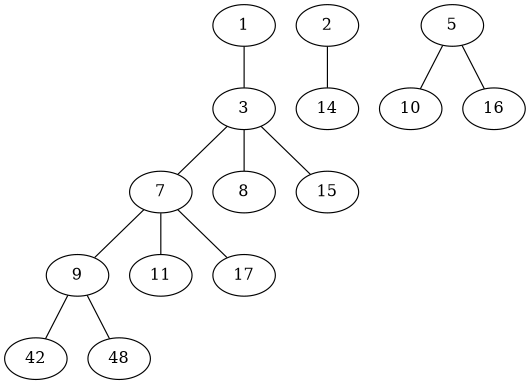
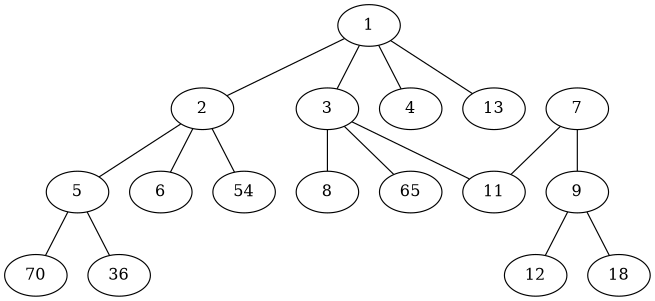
edge "1" -- "2": added
node "14": label "14" -> "54"
node "10": label "10" -> "70"
node "4": added
node "16": label "16" -> "36"
node "13": added
edge "2" -- "5": added
edge "3" -- "7": now "3" -- "11"
node "6": added
node "15": label "15" -> "65"
node "17": removed
node "42": label "42" -> "12"
node "48": label "48" -> "18"
